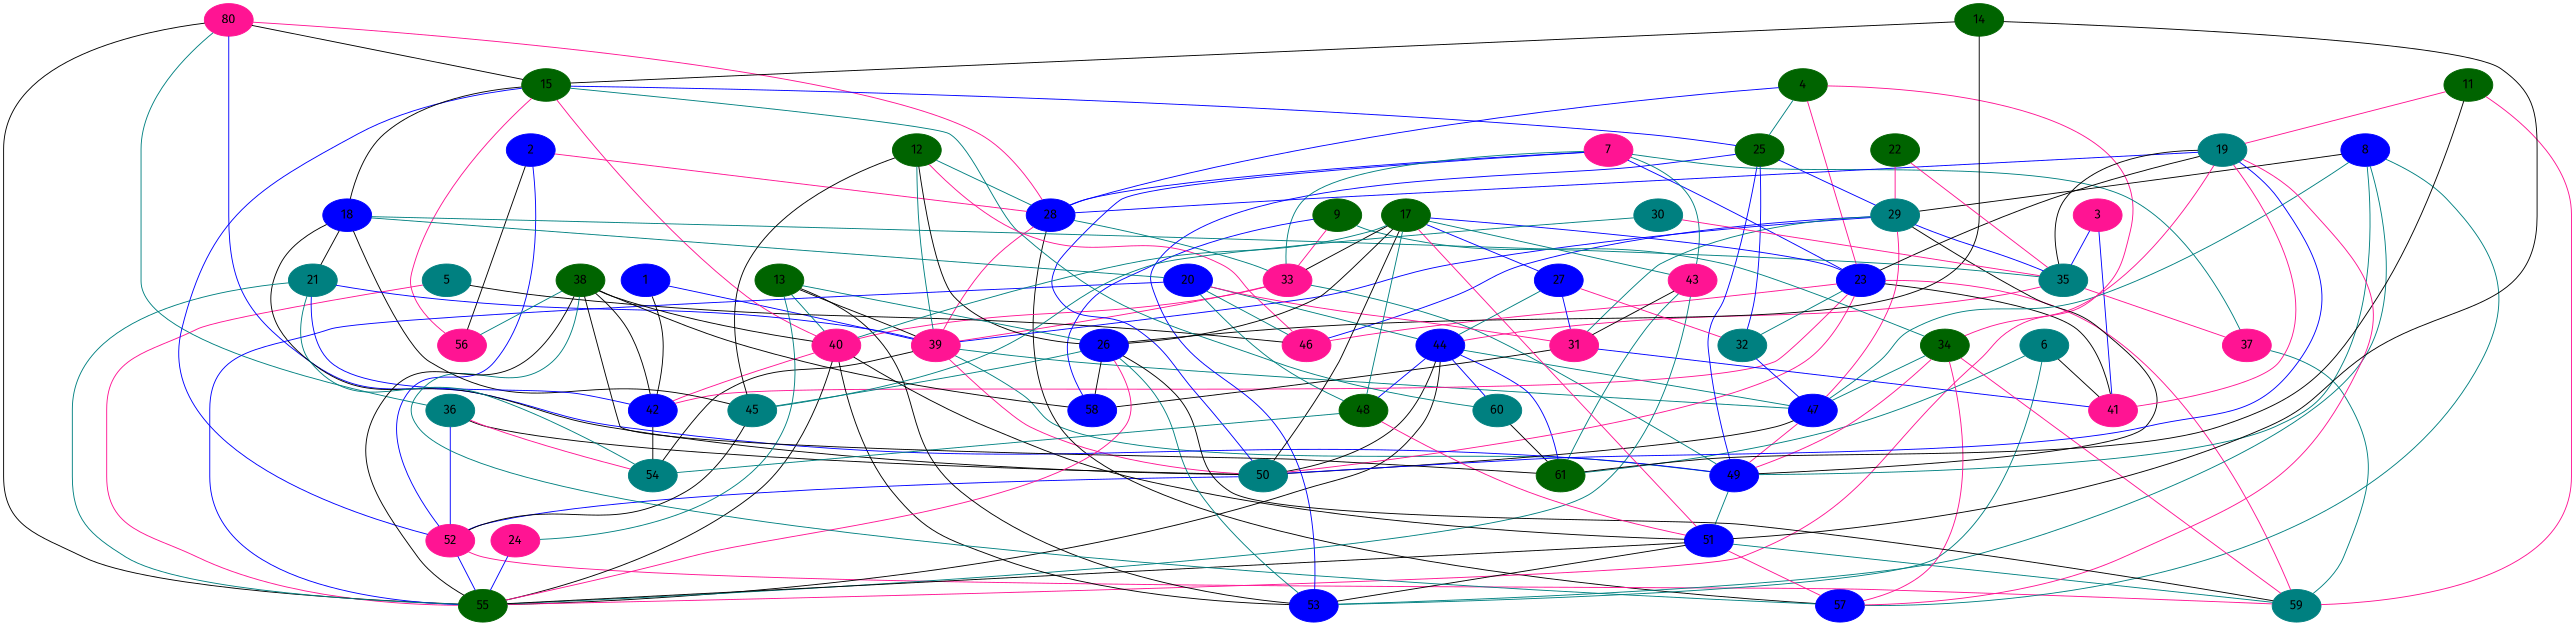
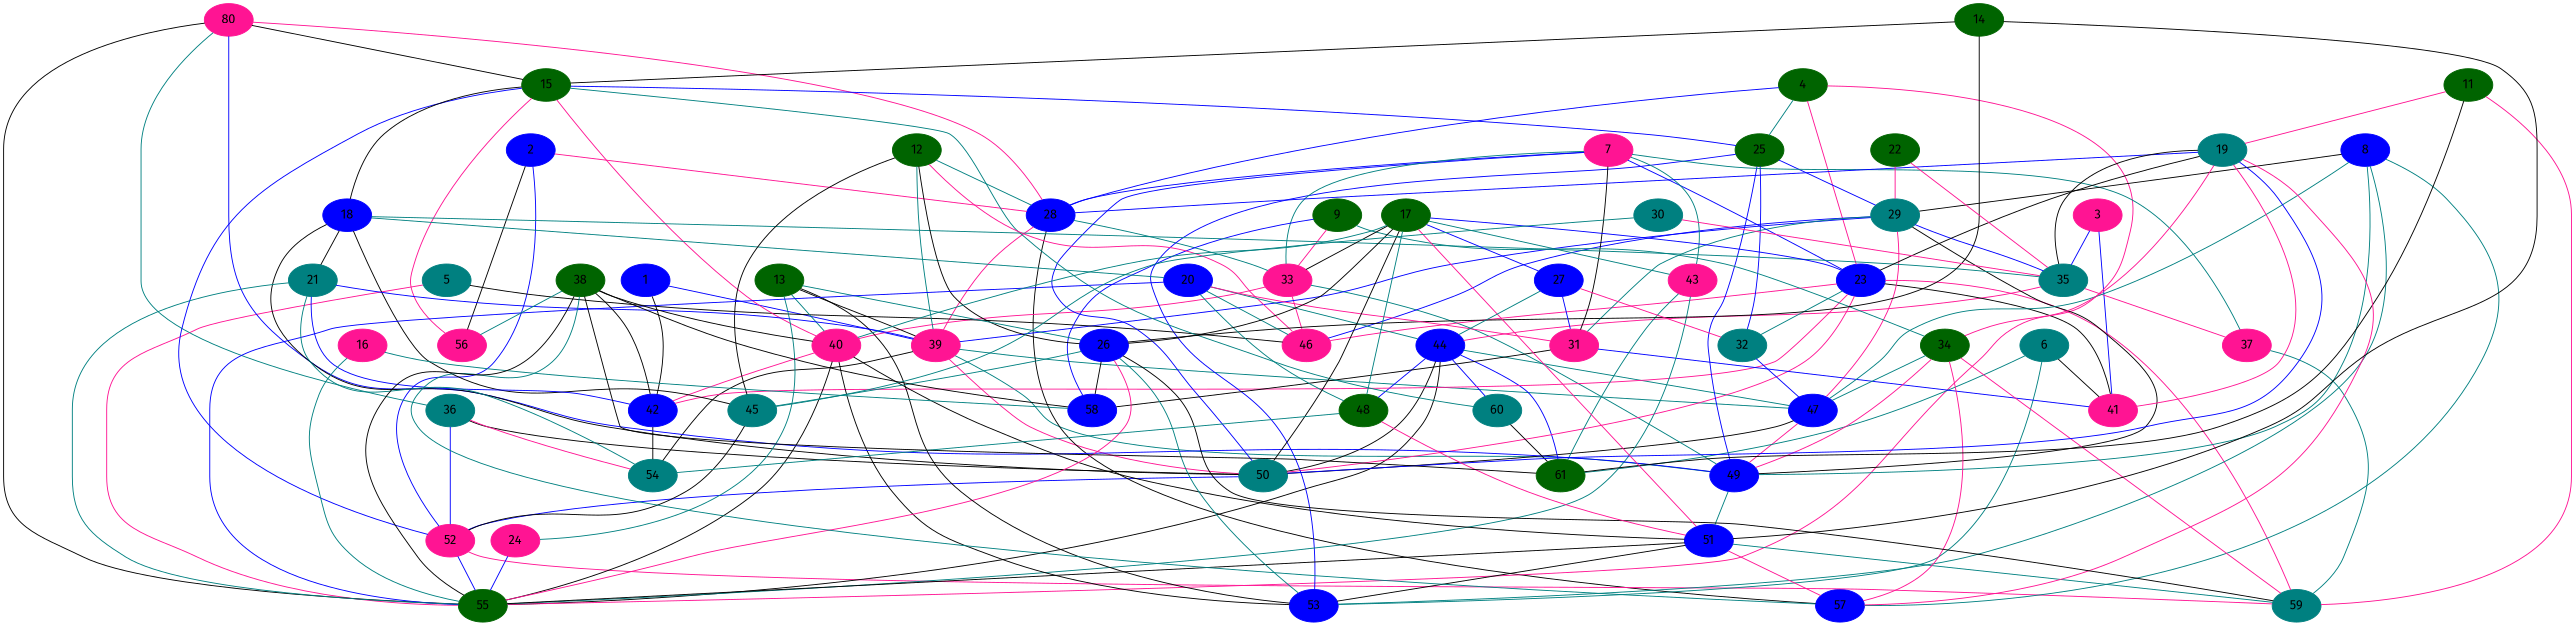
edge "43" -- "31": now "7" -- "31"
edge "33" -- "39": now "33" -- "46"
node "16": added
